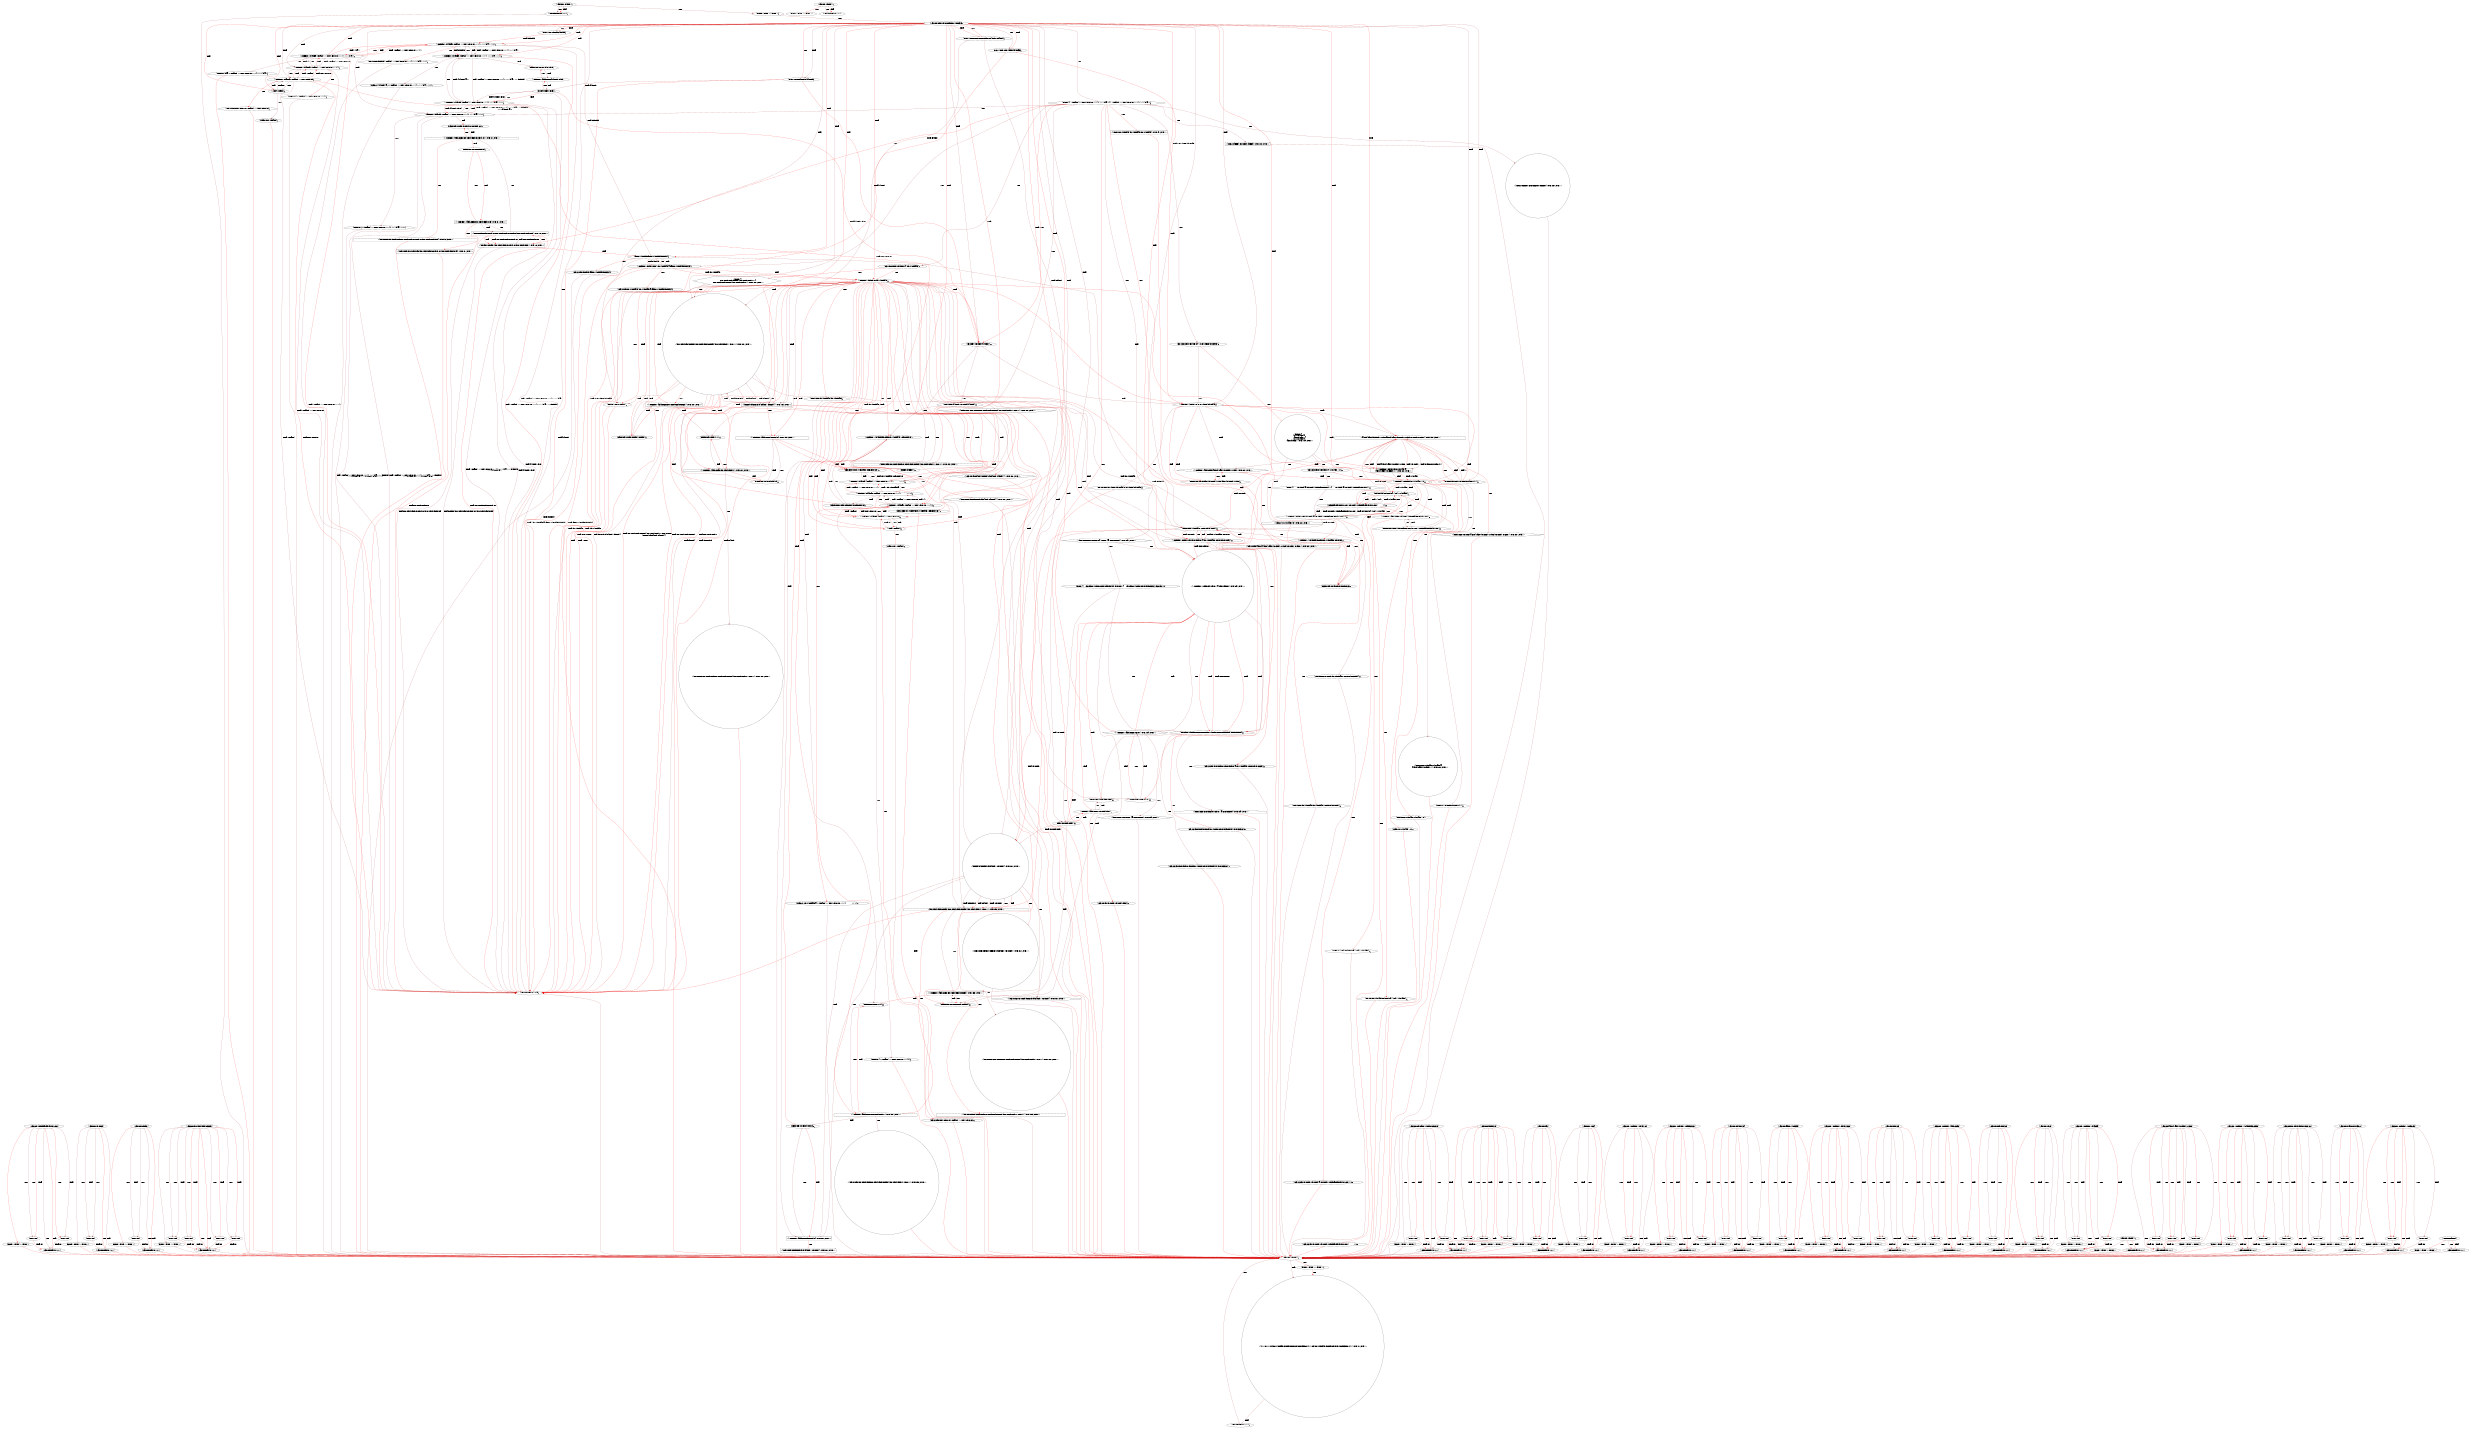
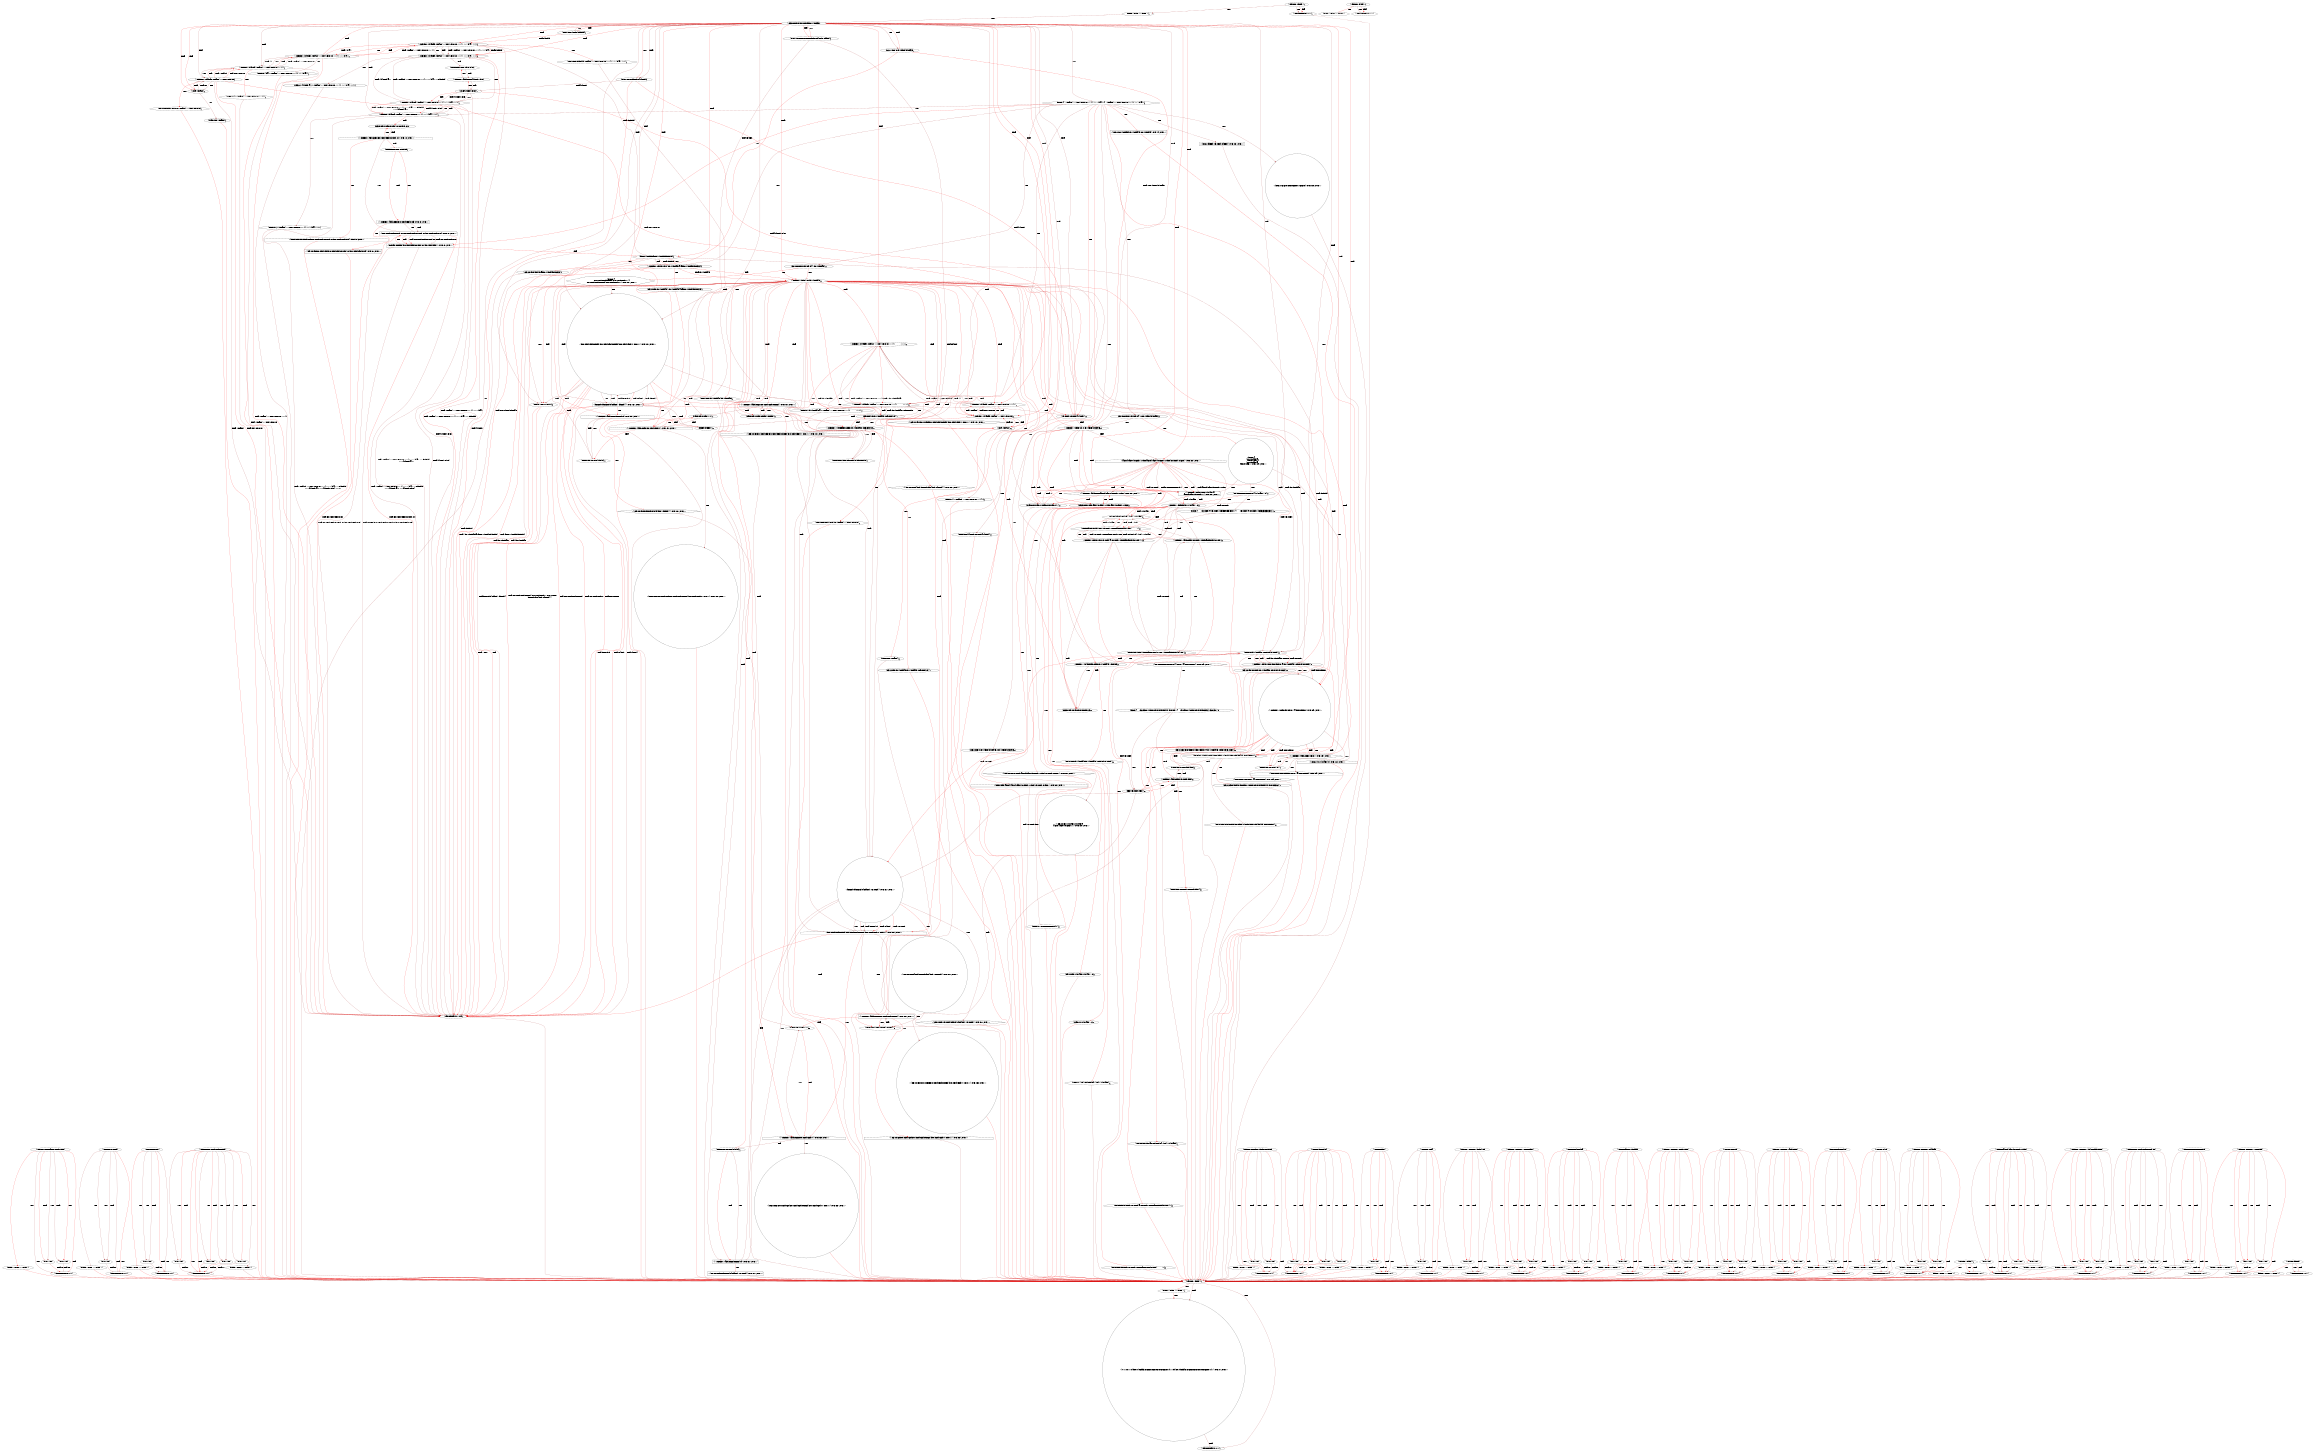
edge "(<operator>.logicalNot,!download_file)" -> "(FIELD_IDENTIFIER,DebugString,DebugString)": removed, label "CDG:"
edge "(IDENTIFIER,full_path,new_path(full_path))" -> "(<operator>.indirectFieldAccess,download_file->DebugString)": now "(DebugString,download_file->DebugString())" -> "(<operator>.indirectFieldAccess,download_file->DebugString)"
